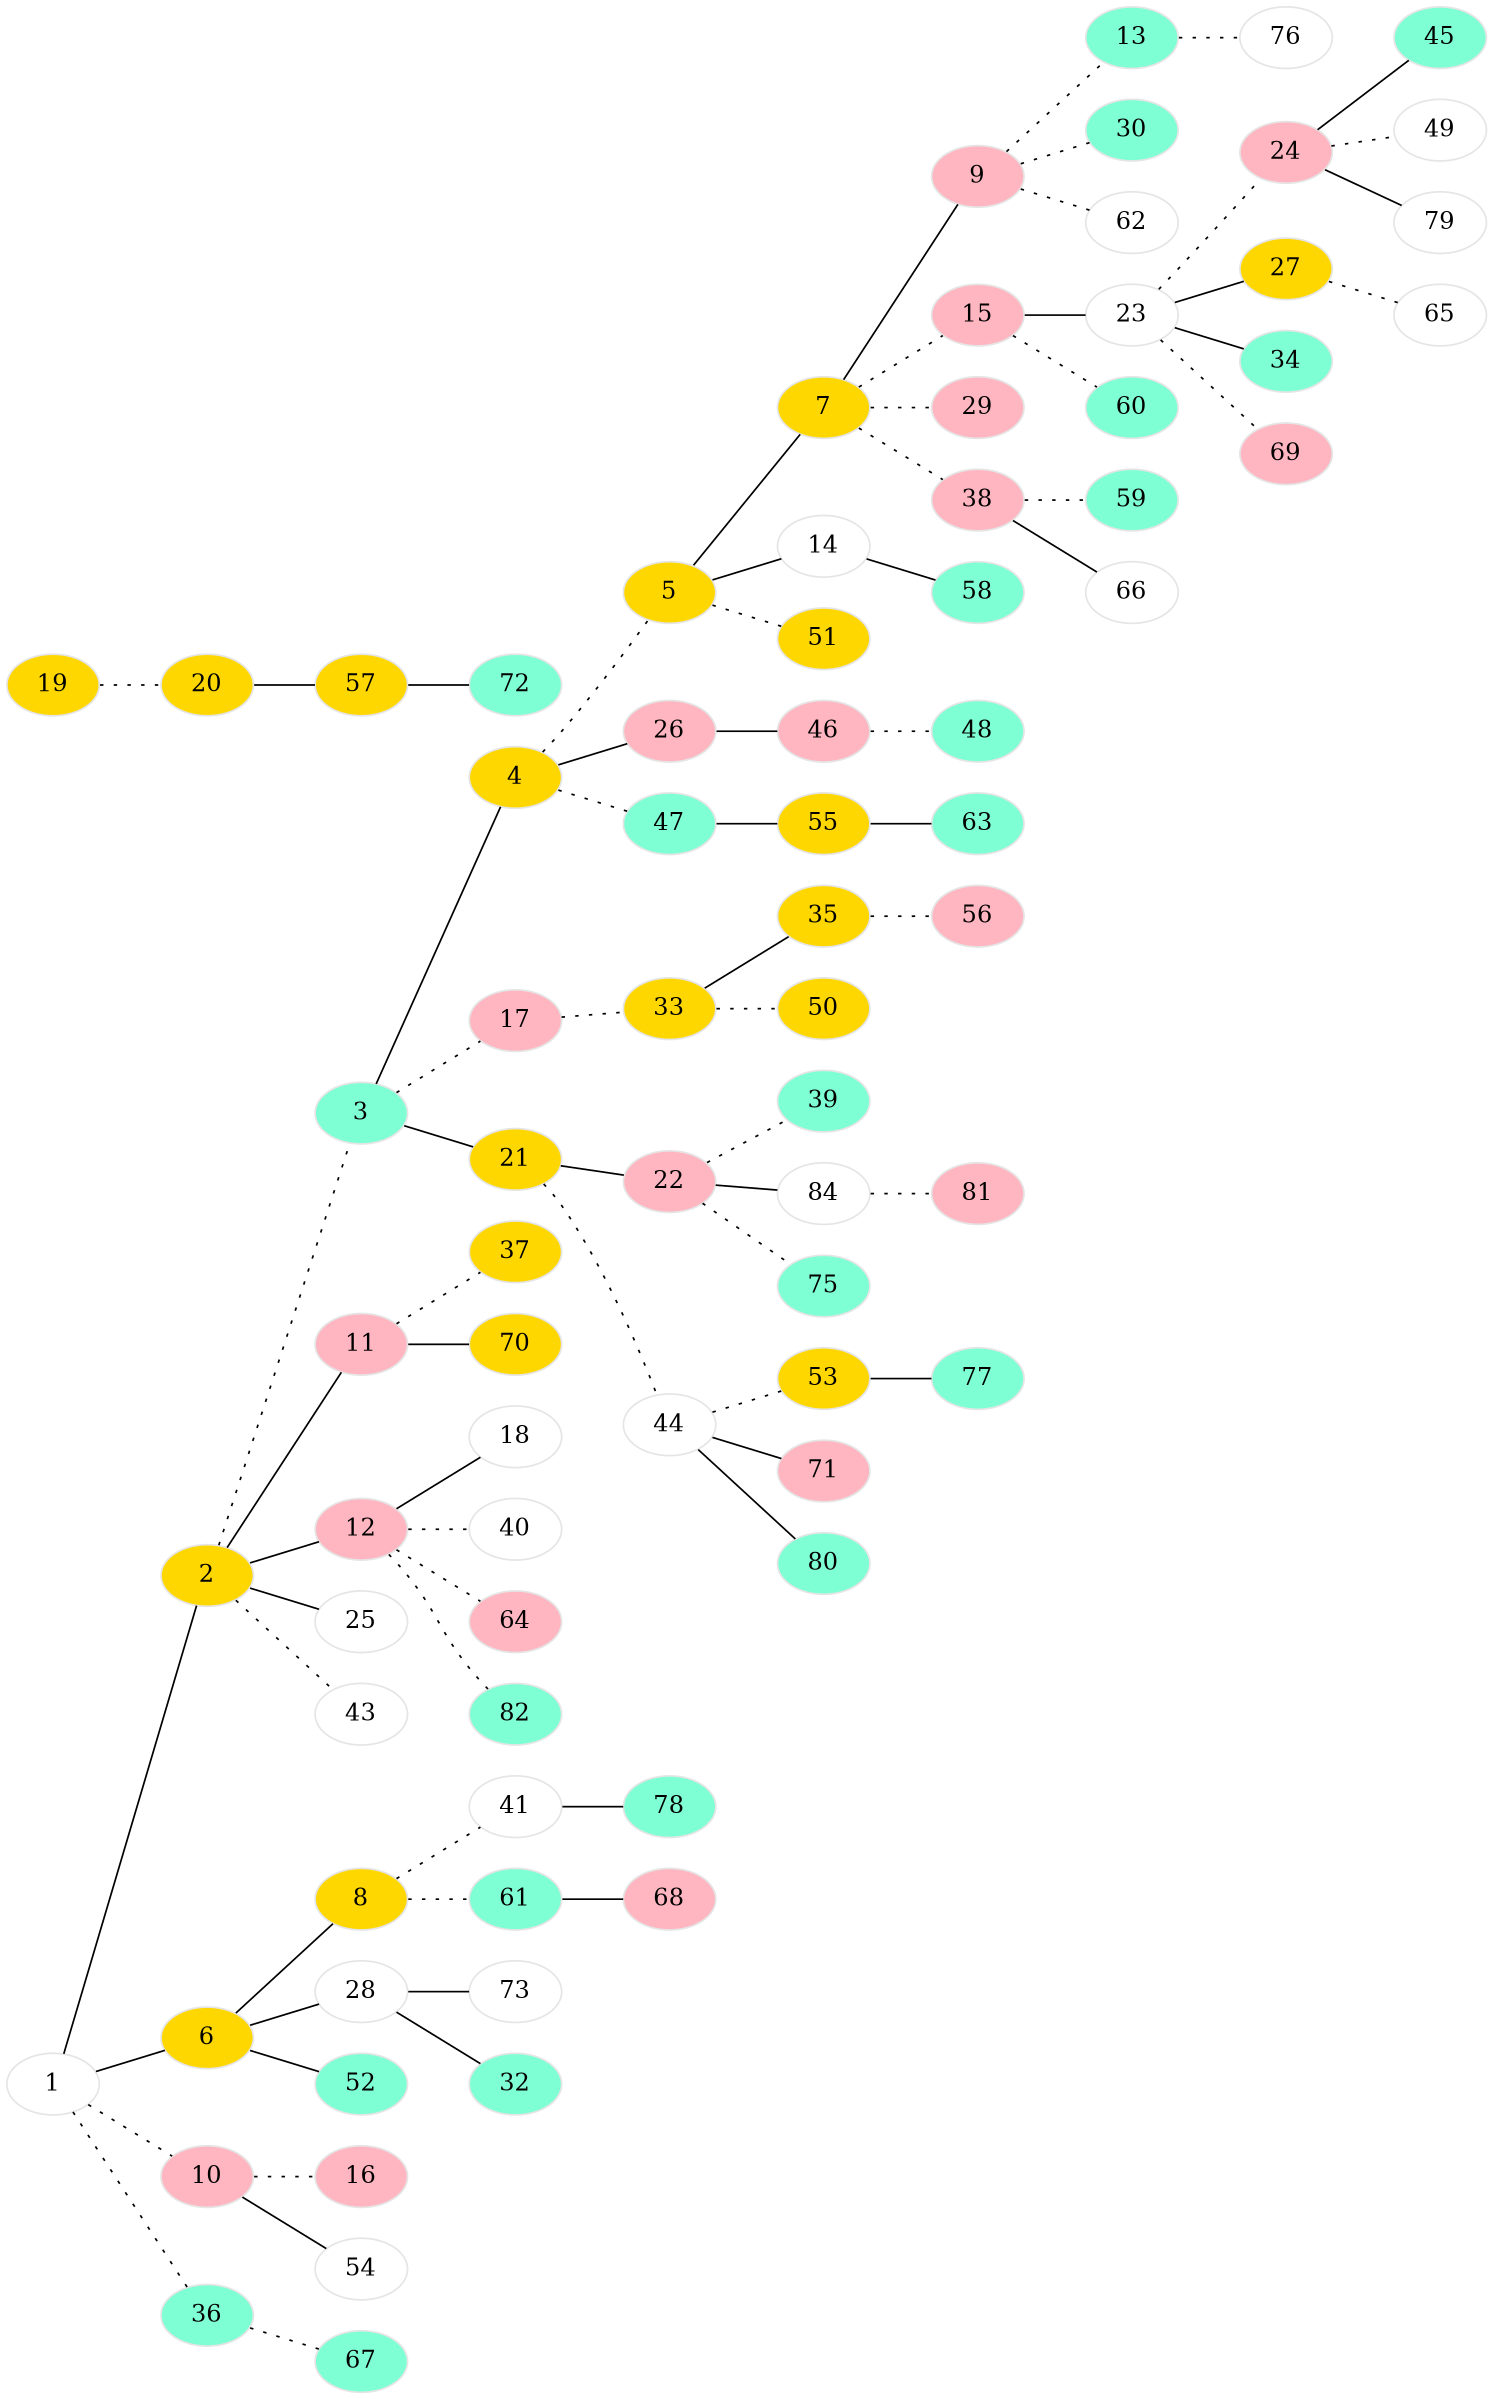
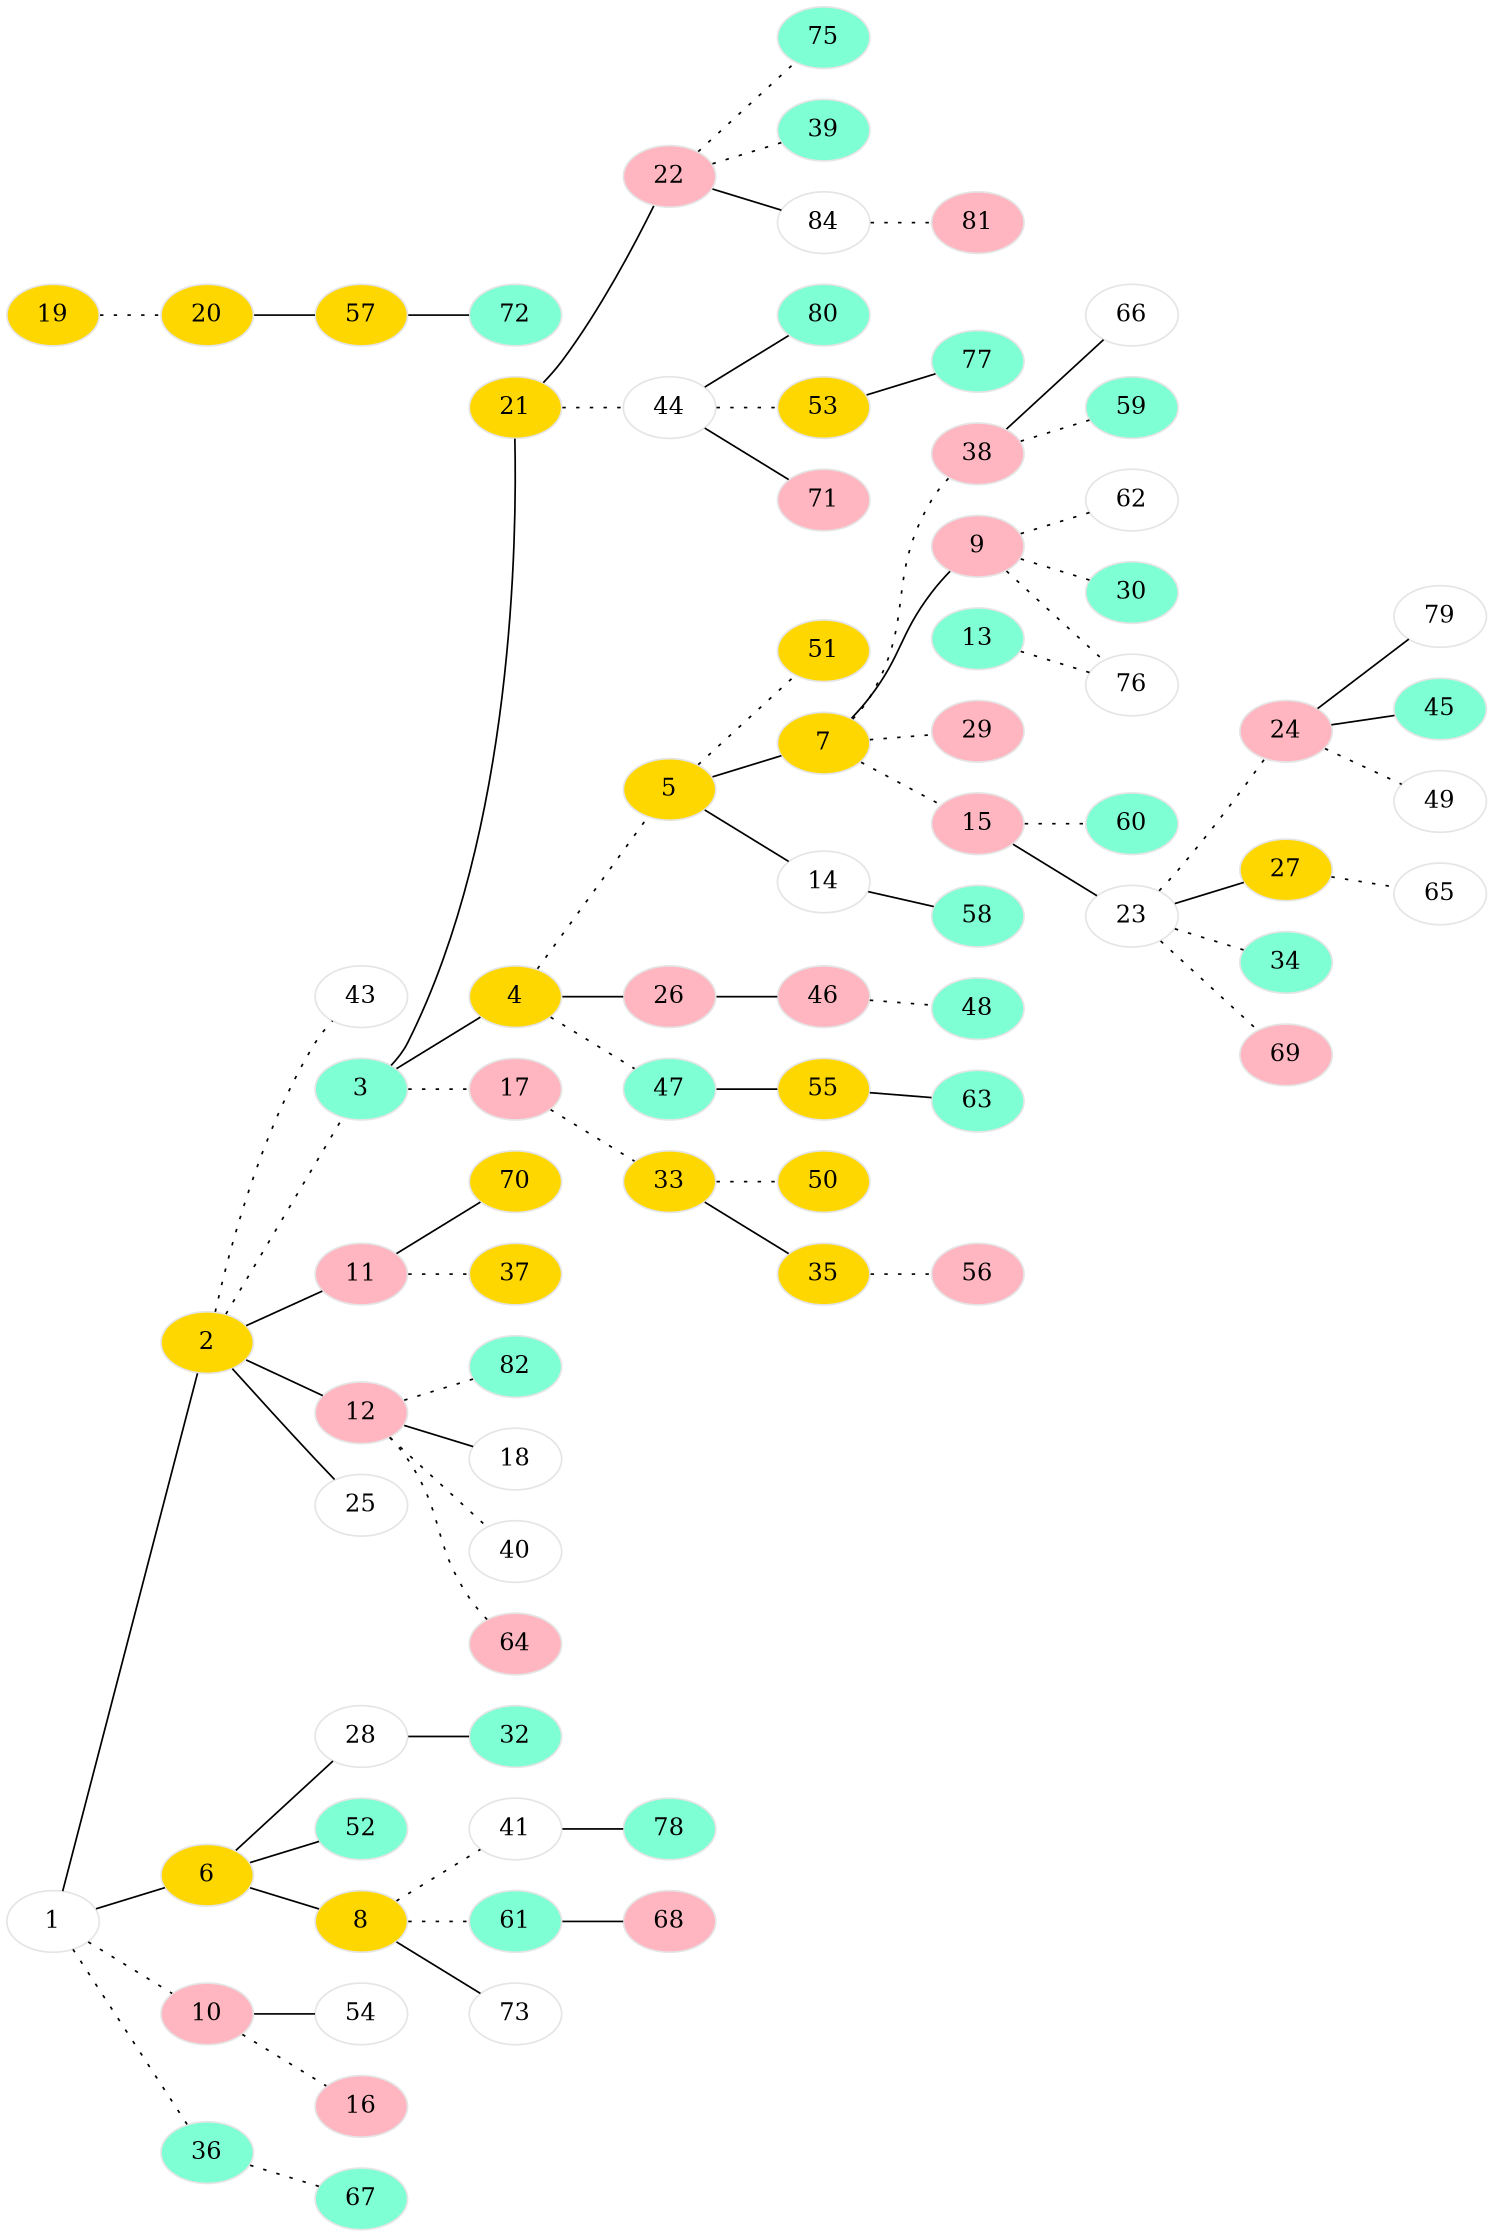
edge "13" -- "9": now "76" -- "9"
edge "23" -- "34": style solid -> dotted
edge "28" -- "73": now "8" -- "73"
